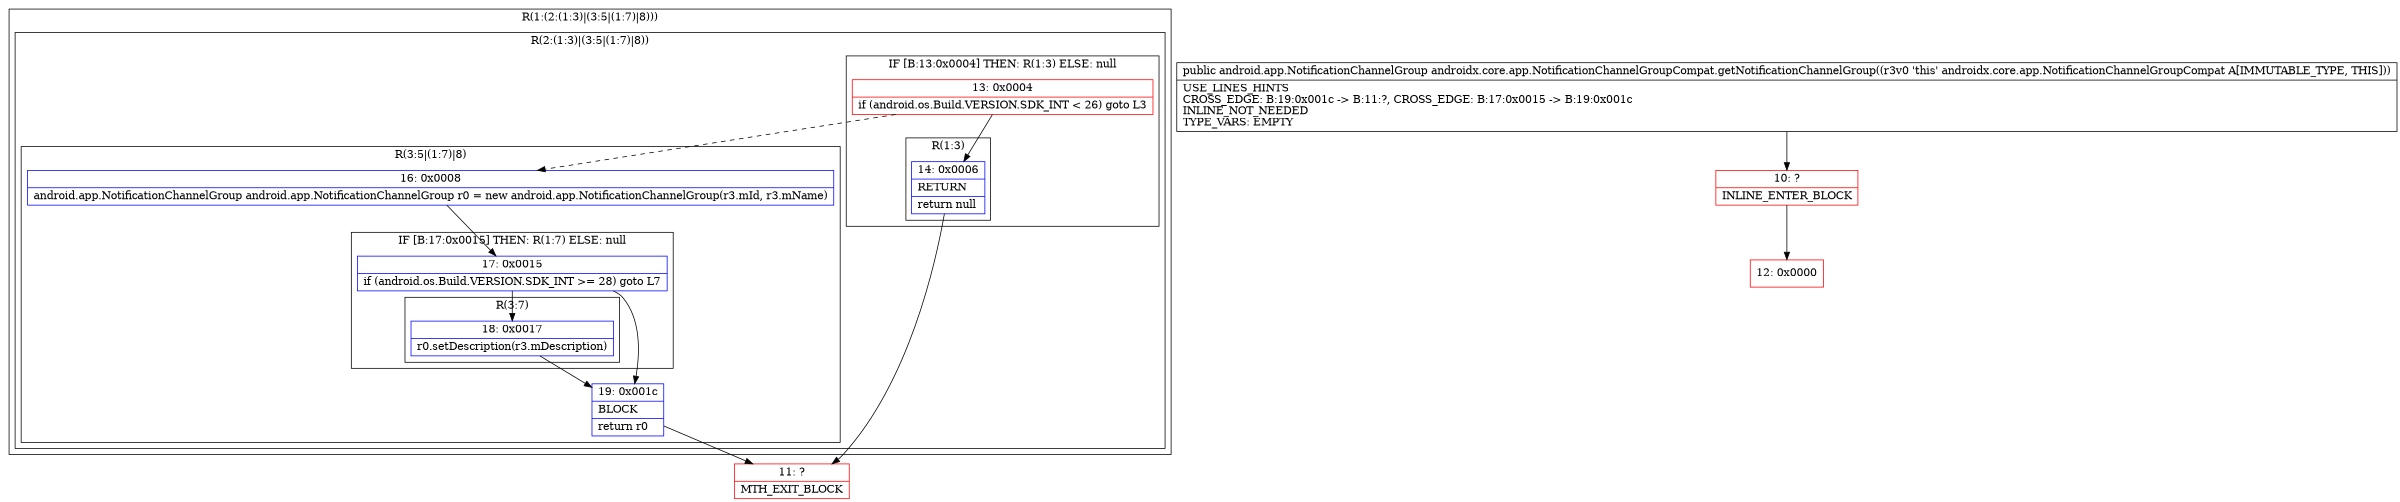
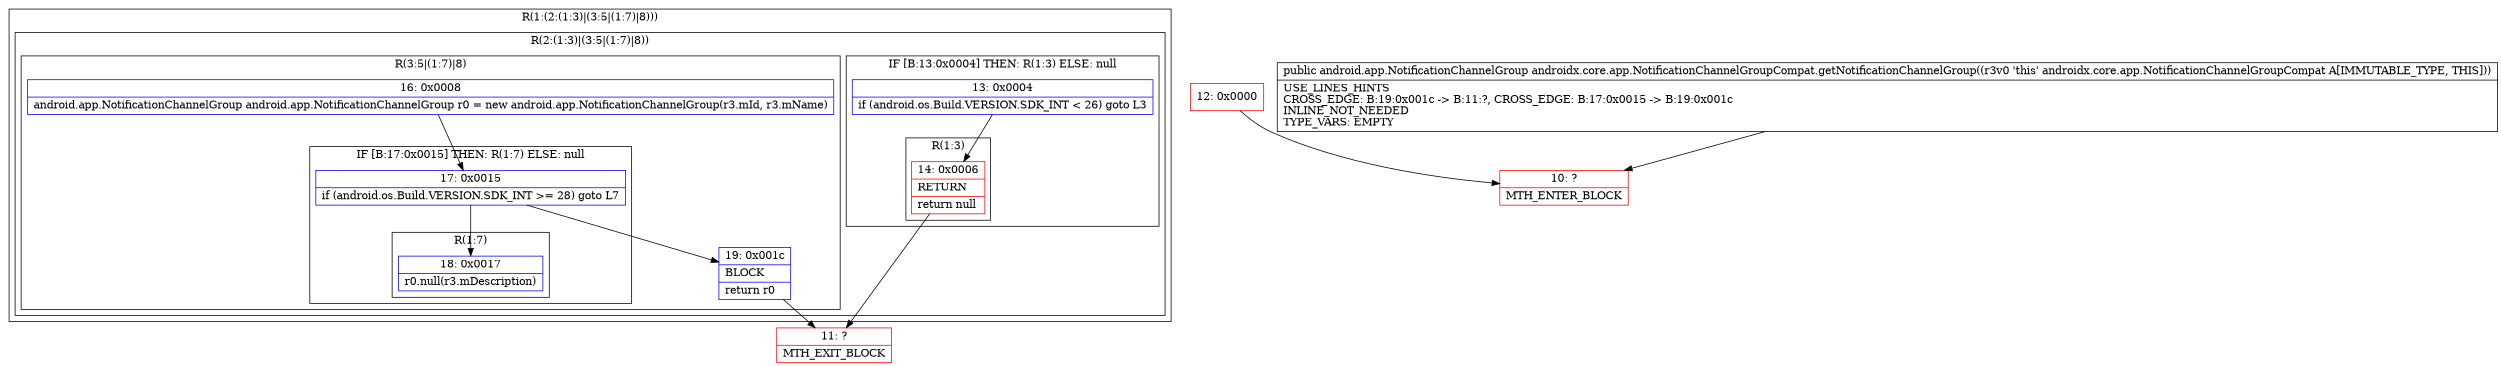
node "13: 0x0004": color red -> blue
edge "13: 0x0004" -> "16: 0x0008": removed
node "14: 0x0006": color blue -> red
node "10: ?": text "INLINE_ENTER_BLOCK" -> "MTH_ENTER_BLOCK"
edge "10: ?" -> "12: 0x0000": reversed
cluster "R(3:7)": label "R(3:7)" -> "R(1:7)"
node "18: 0x0017": text "r0.setDescription(r3.mDescription)" -> "r0.null(r3.mDescription)"
edge "18: 0x0017" -> "19: 0x001c": removed
